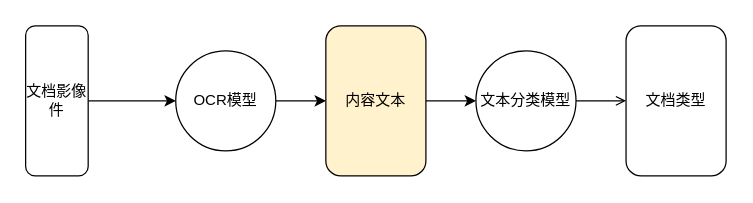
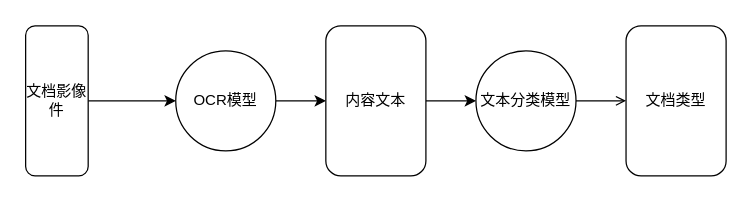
node "内容文本": fillcolor #fff2cc -> #ffffff
